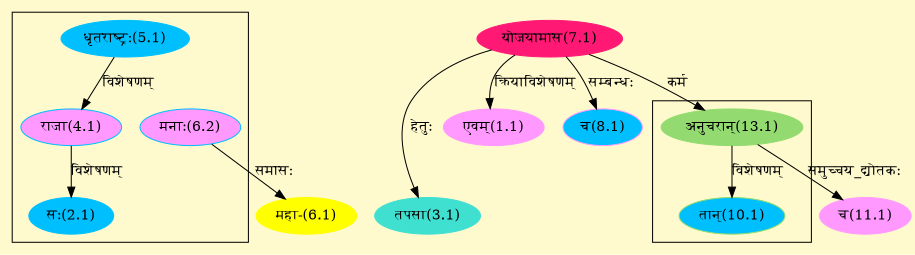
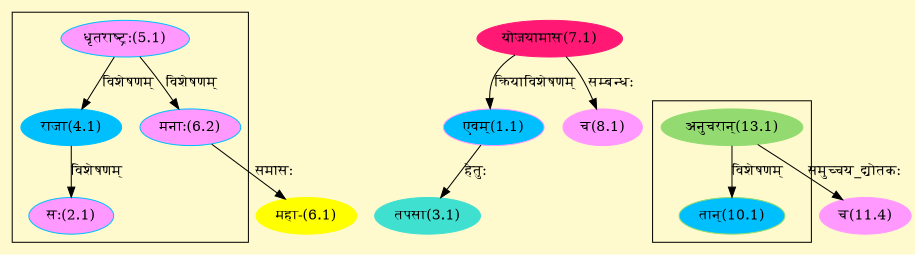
node "धृतराष्ट्रः(5.1)": fillcolor #00bfff -> #ff99ff
edge "धृतराष्ट्रः(5.1)" -> "मनाः(6.2)": added, label "विशेषणम्"
edge "योजयामास(7.1)" -> "अनुचरान्(13.1)": removed, label "कर्म"
edge "योजयामास(7.1)" -> "तपसा(3.1)": now "एवम्(1.1)" -> "तपसा(3.1)"
node "राजा(4.1)": fillcolor #ff99ff -> #00bfff
node "एवम्(1.1)": fillcolor #ff99ff -> #00bfff
node "च(8.1)": fillcolor #00bfff -> #ff99ff
node "सः(2.1)": fillcolor #00bfff -> #ff99ff
node "च(11.1)": label "च(11.1)" -> "च(11.4)"
